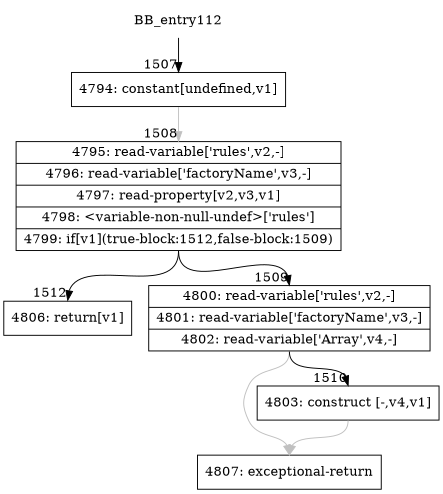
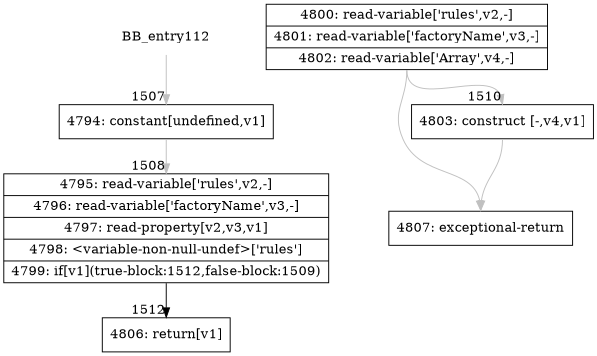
edge "BB_entry112" -> "4794: constant[undefined,v1]": color black -> gray
edge "4795: read-variable['rules',v2,-]" -> "4800: read-variable['rules',v2,-]": removed
edge "4800: read-variable['rules',v2,-]" -> "4803: construct [-,v4,v1]": color black -> gray
